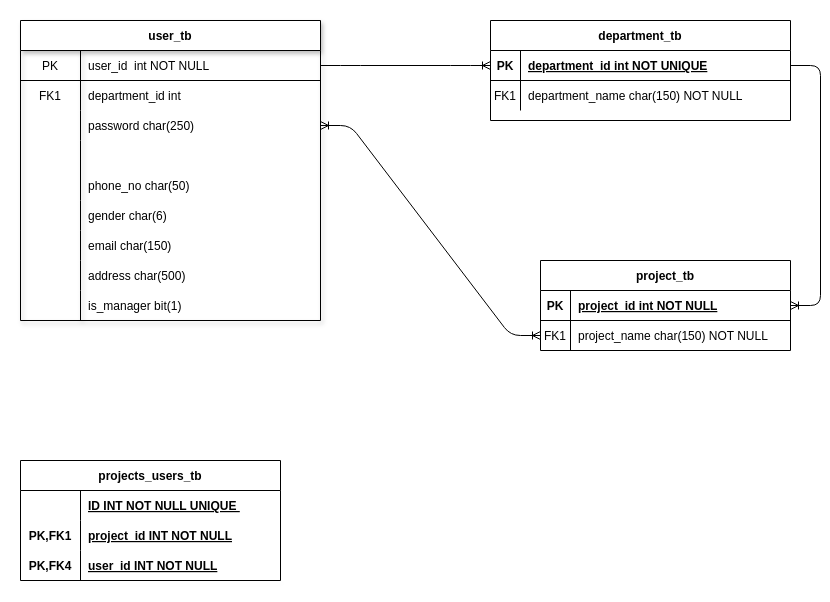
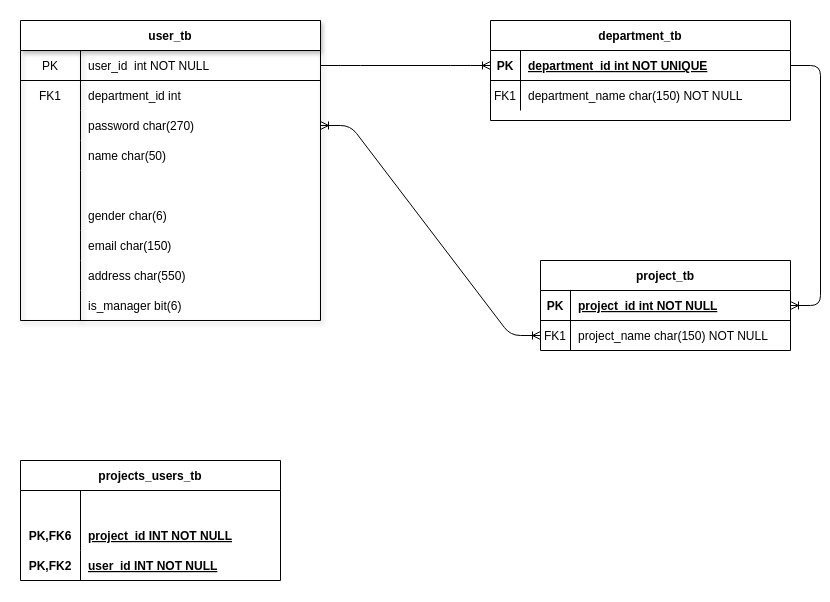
node "password char(250)": label "password char(250)" -> "password char(270)"
node "name char(50)": added
node "phone_no char(50)": removed
node "address char(500)": label "address char(500)" -> "address char(550)"
node "is_manager bit(1)": label "is_manager bit(1)" -> "is_manager bit(6)"
node "ID INT NOT NULL UNIQUE": removed
node "PK,FK1": label "PK,FK1" -> "PK,FK6"
node "PK,FK4": label "PK,FK4" -> "PK,FK2"
